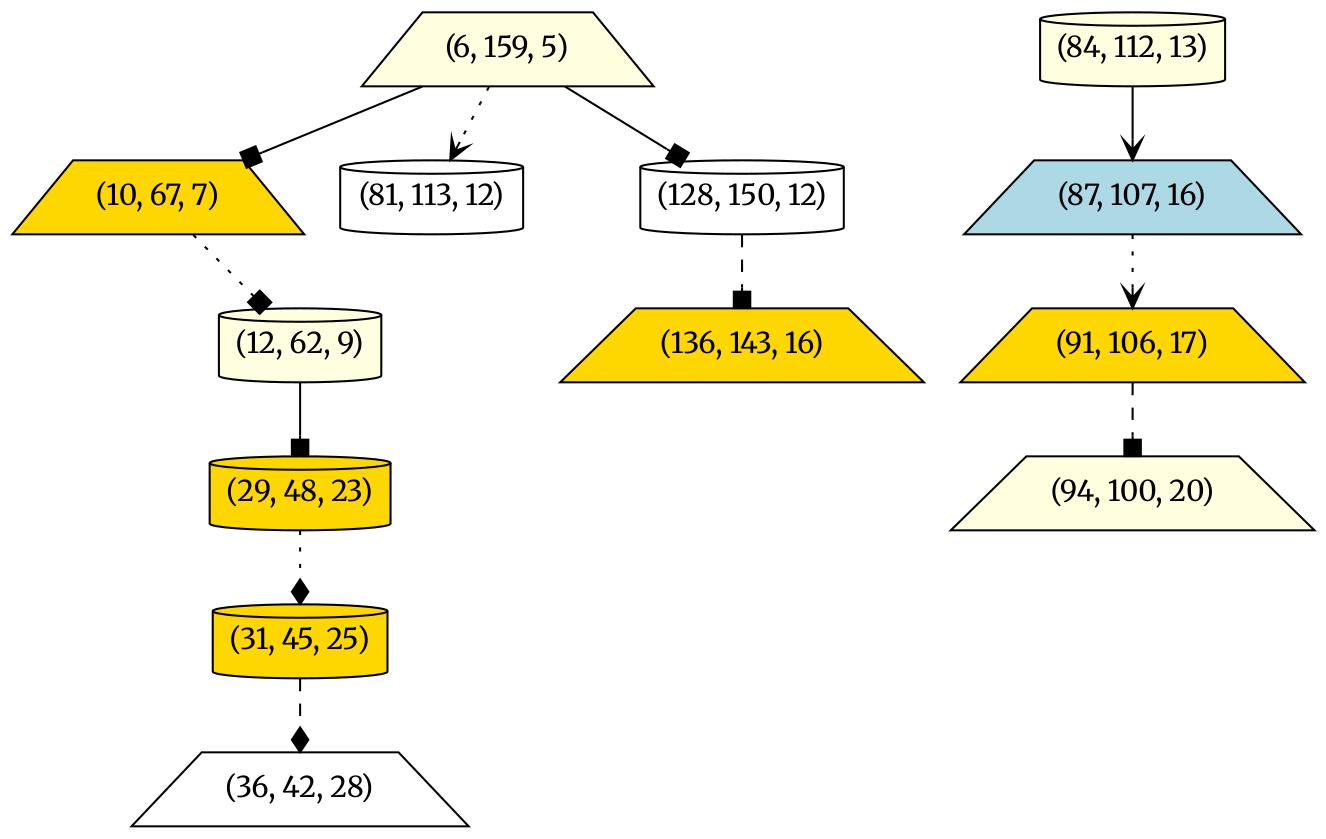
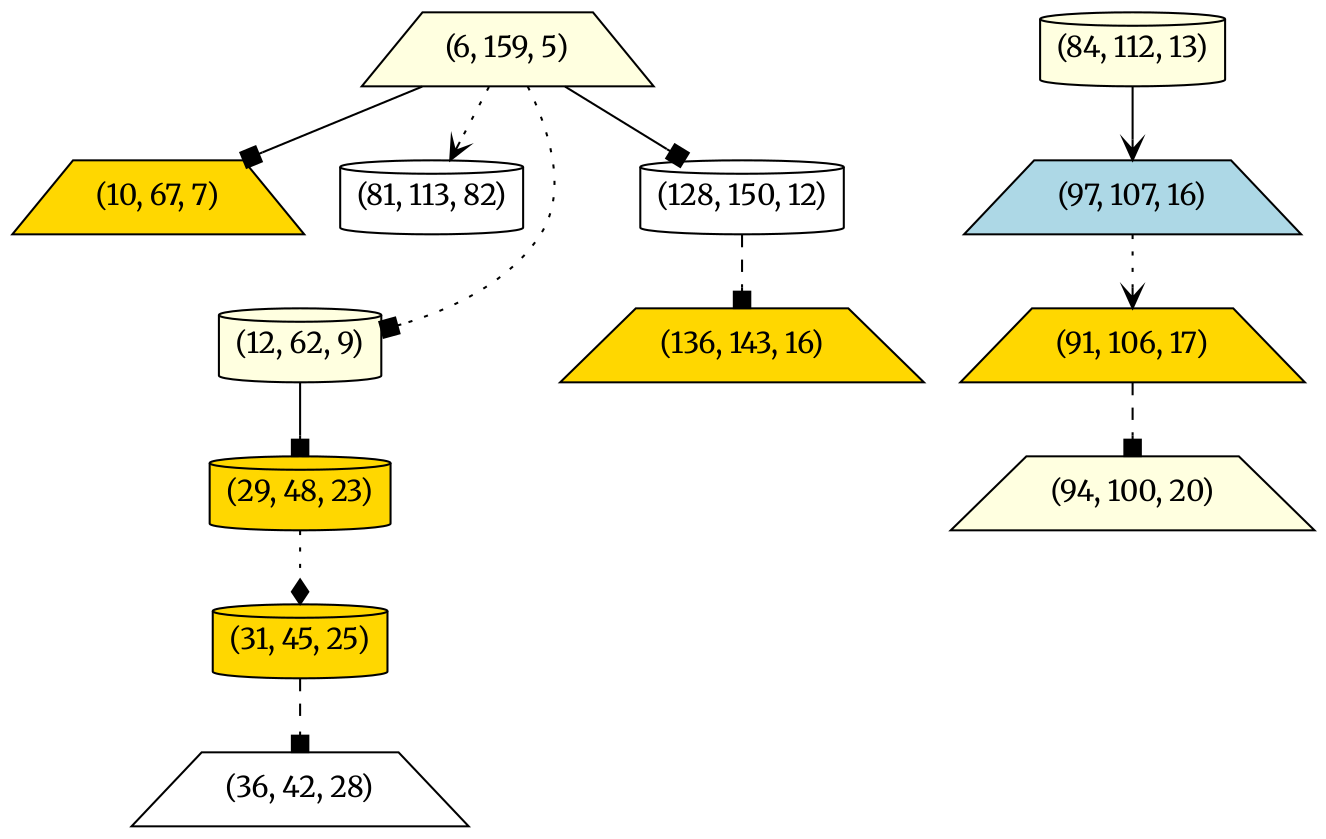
node "(81, 113, 12)": label "(81, 113, 12)" -> "(81, 113, 82)"
node "(87, 107, 16)": label "(87, 107, 16)" -> "(97, 107, 16)"
edge "(10, 67, 7)" -> "(12, 62, 9)": now "(6, 159, 5)" -> "(12, 62, 9)"
edge "(31, 45, 25)" -> "(36, 42, 28)": arrowhead diamond -> box
